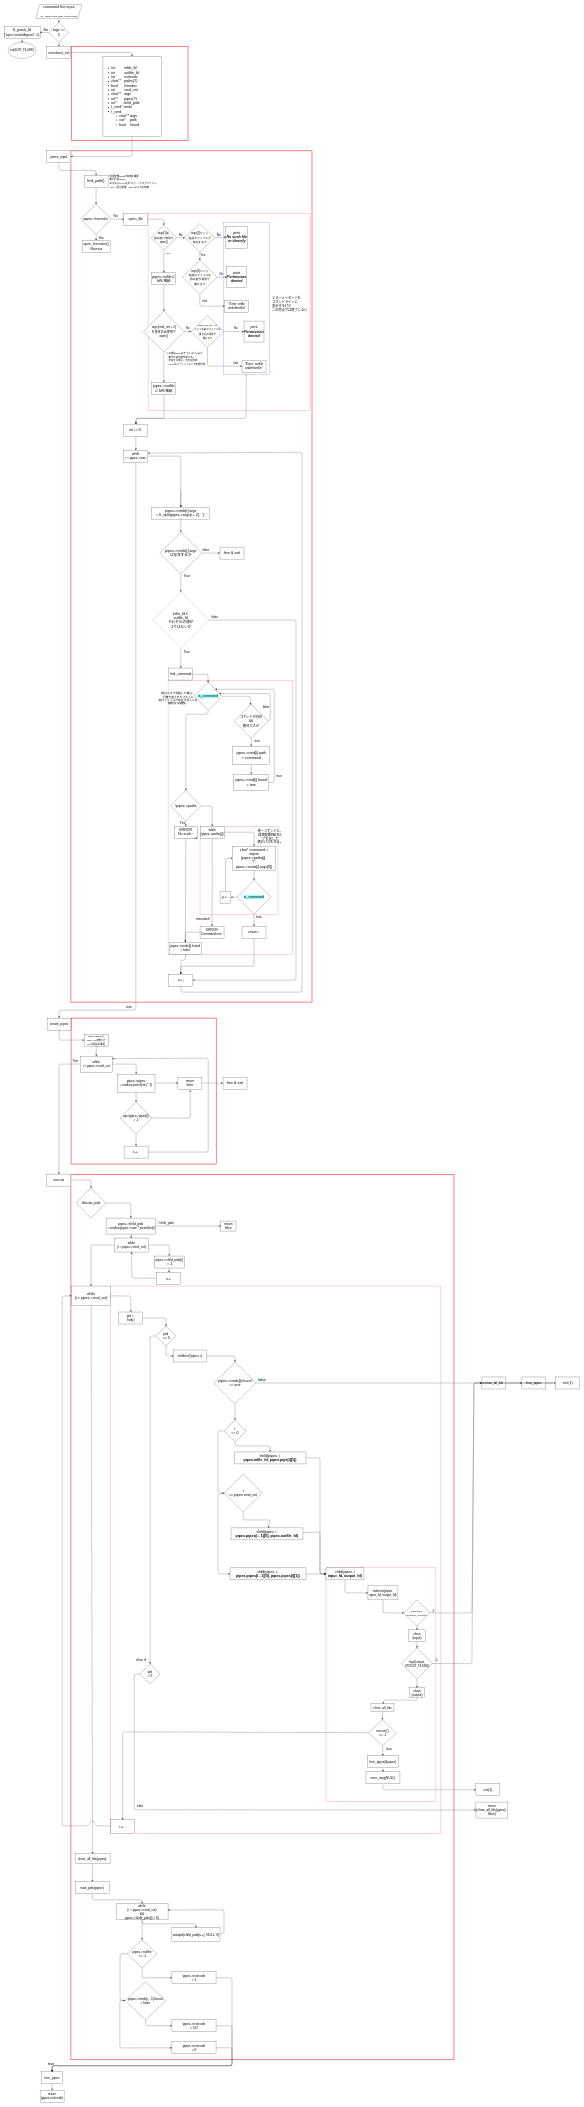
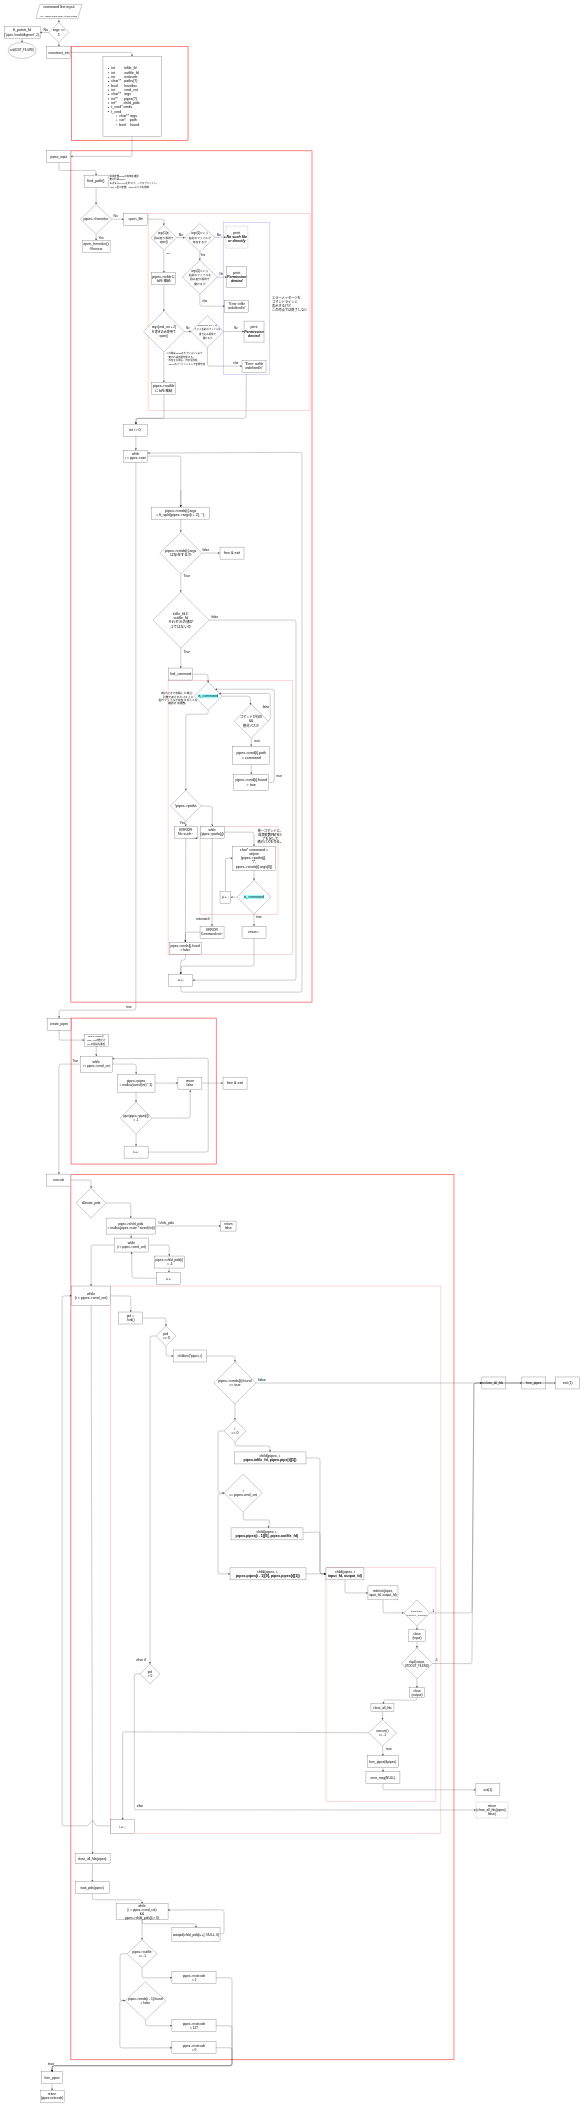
node "print No such fileor directly": style solid -> dashed
node "infile_fdと outfile_fd それぞれの値が -1ではないか": style dashed -> solid
node "return (close_all_fds(pipex), false)": style solid -> dashed
